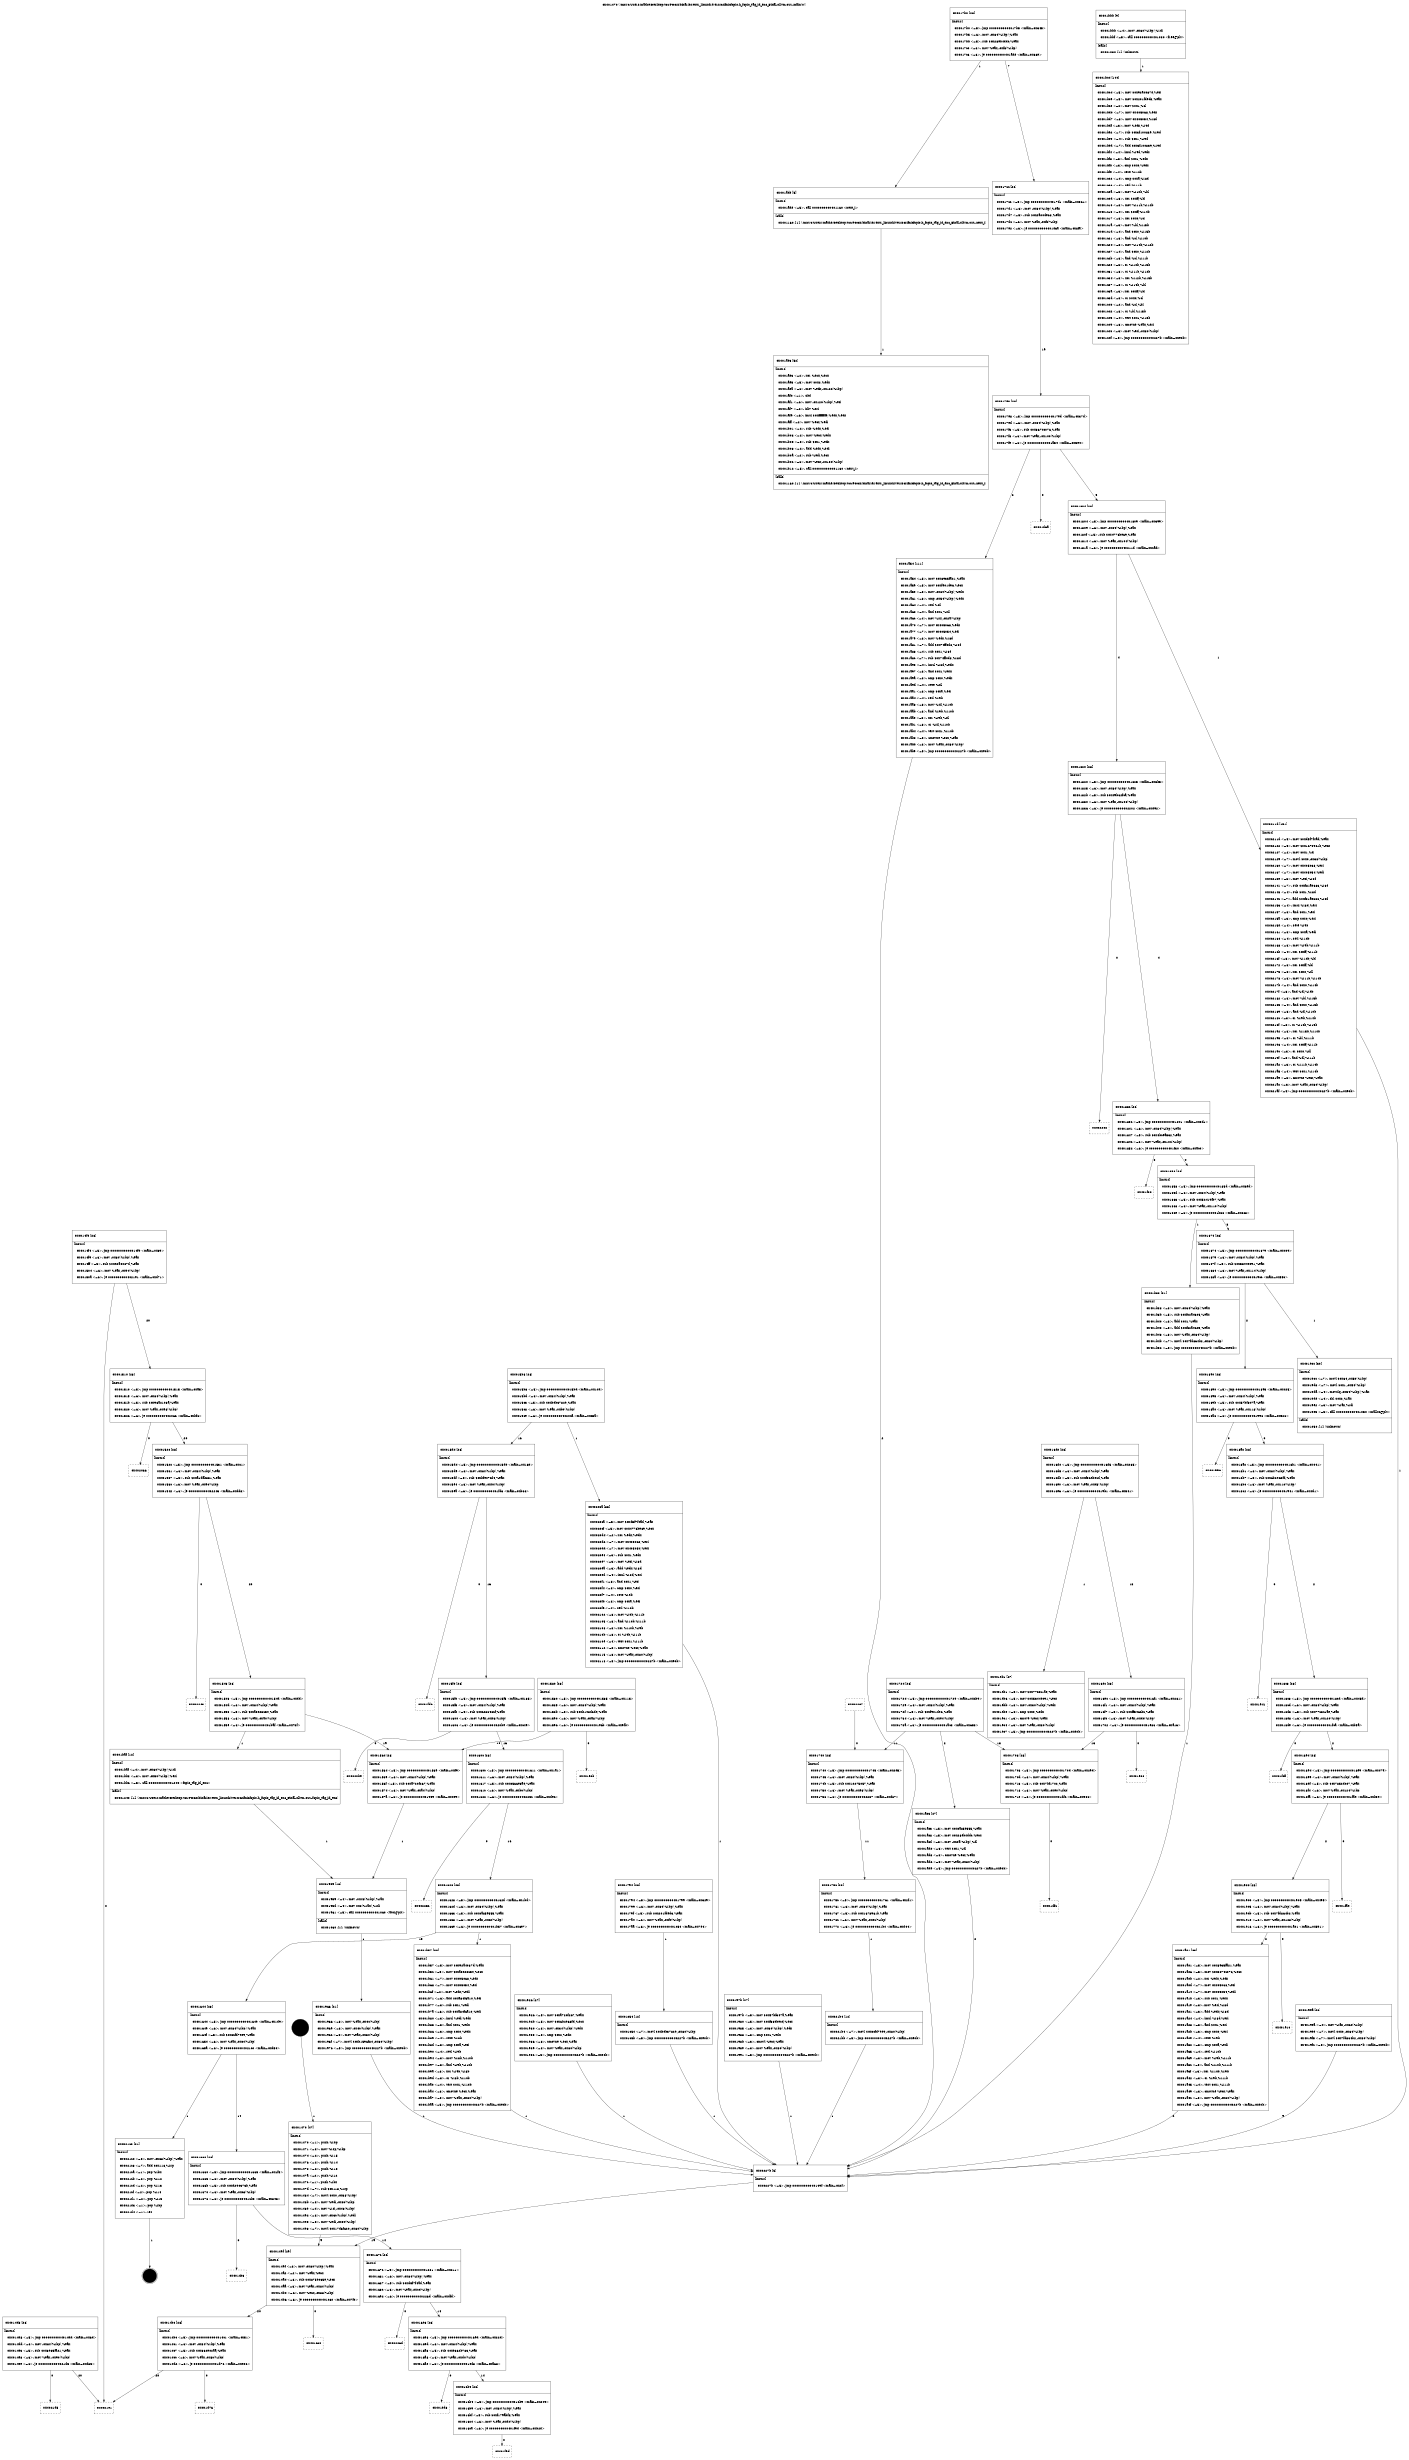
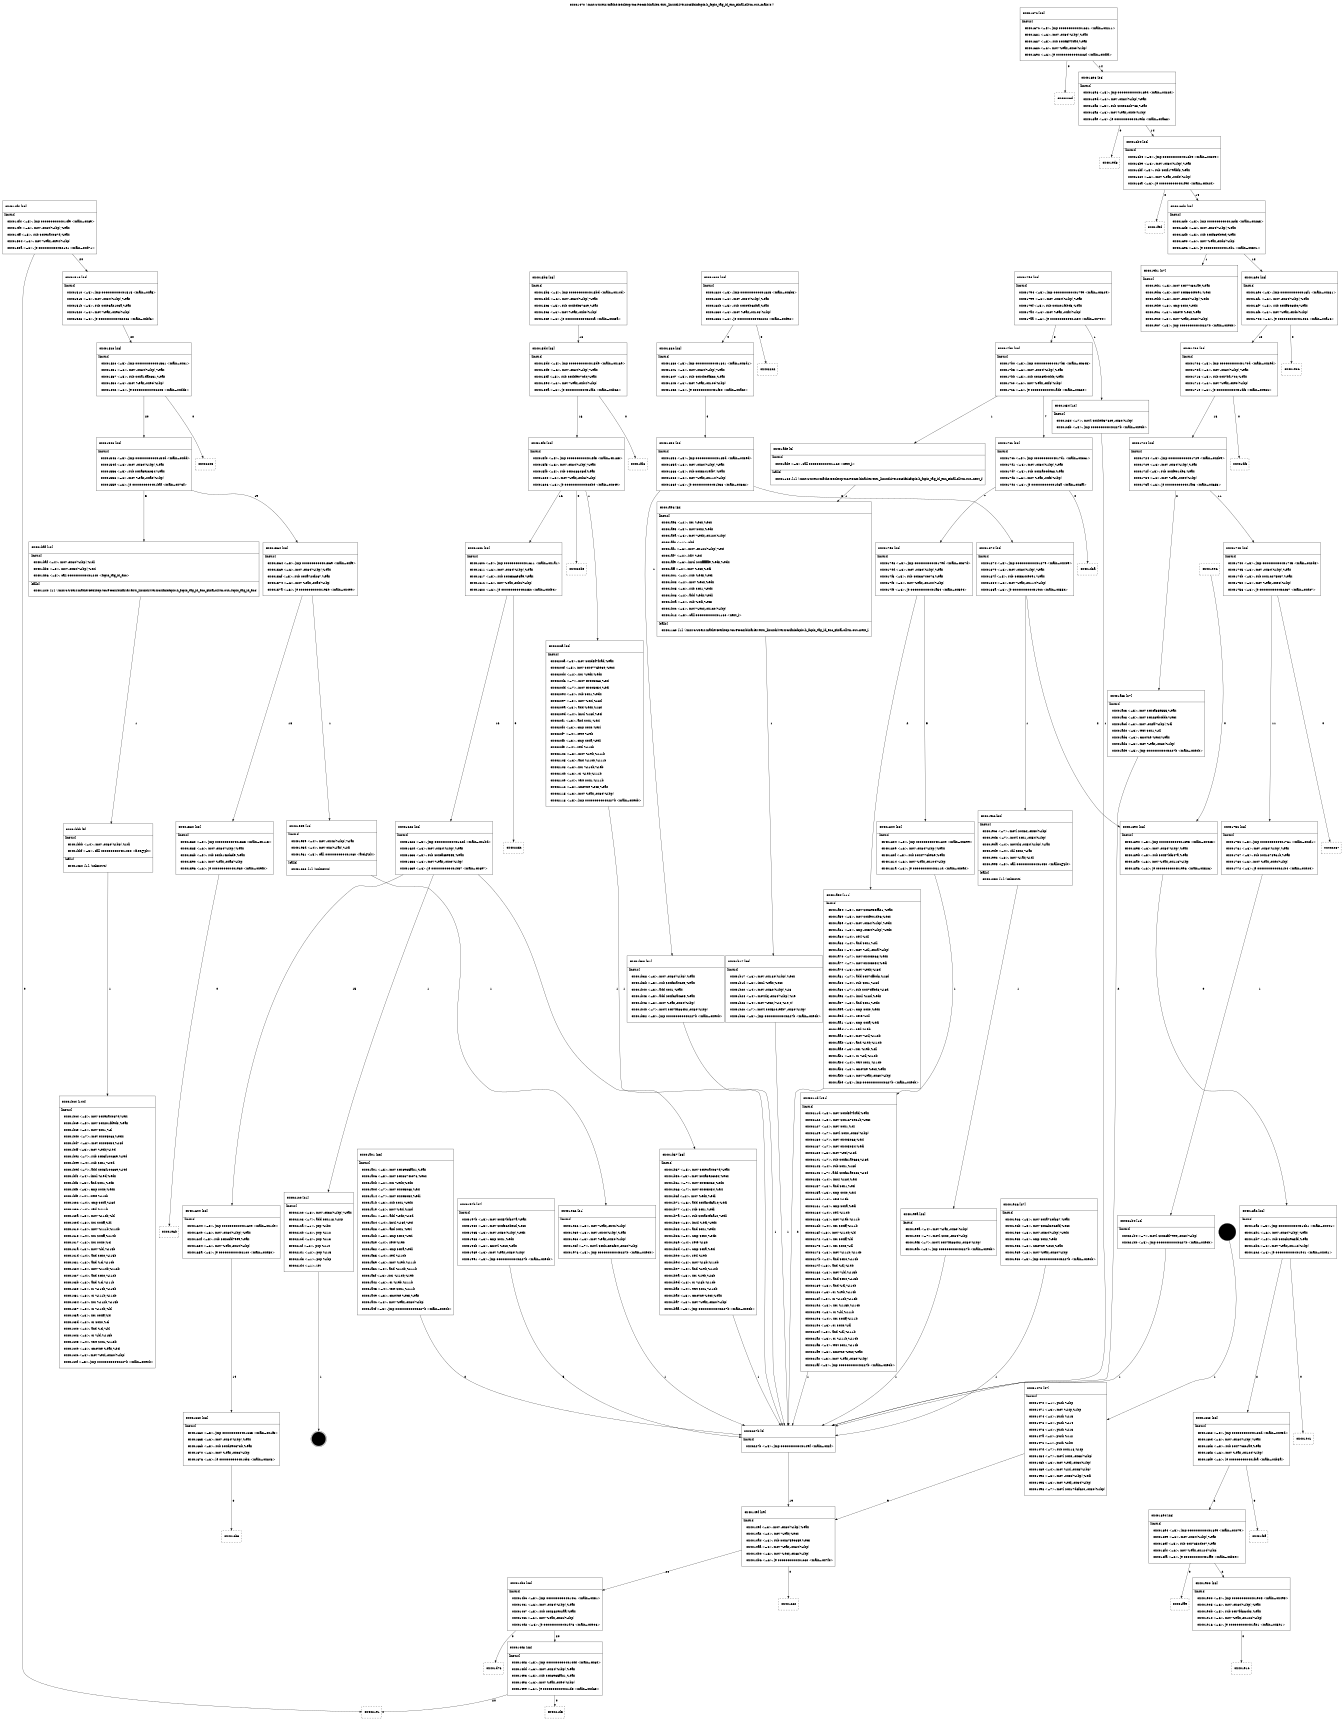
edge "0x4016b4 [28]" -> "0x4016d0 [28]": added, label "14"
edge "0x401794 [28]" -> "0x4017b0 [28]": added, label "8"
edge "0x4017cc [28]" -> "0x4017e8 [28]": label " 19" -> " 7"
edge "0x4017e8 [28]" -> "0x401d6a": now "0x4017cc [28]" -> "0x401d6a"
edge "0x401804 [28]" -> "0x401820 [28]": removed, label "4"
node "0x401b17 [33]": added
edge "0x4019cc [30]" -> "0x4019ea [23]": added, label "1"
node "0x401f30": removed
edge "0x401890 [28]" -> "0x401996": reversed
edge "0x4015b8 [28]" -> "0x4020ca [83]": now "0x4015f0 [28]" -> "0x4020ca [83]"
node "0x402066": removed
edge "0x402237" -> "0x401740 [28]": reversed
edge "0x401724 [28]" -> "0x401708 [28]": reversed
edge "0x401580 [28]" -> "0x401564 [28]": reversed
edge "0x401548 [28]" -> "0x401baf [12]": label " 1" -> " 5"
edge "0x401baf [12]" -> "0x401959 [13]": now "0x401baf [12]" -> "0x401bbb [9]"
edge "0x401900 [28]" -> "0x401a01 [83]": removed, label "2"
edge "0x401644 [28]" -> "0x4021c0 [21]": now "0x401628 [28]" -> "0x4021c0 [21]"
edge "0x40197b [27]" -> "0x40227b [5]": label " 1" -> " 5"
edge "0x4019ea [23]" -> "0x40227b [5]": label " 9" -> " 1"
edge "0x401660 [28]" -> "0x40167c [28]": removed, label "14"
edge "0x4014bc [28]" -> "0x4021e1": now "0x4014bc [28]" -> "0x4014d8 [28]"
